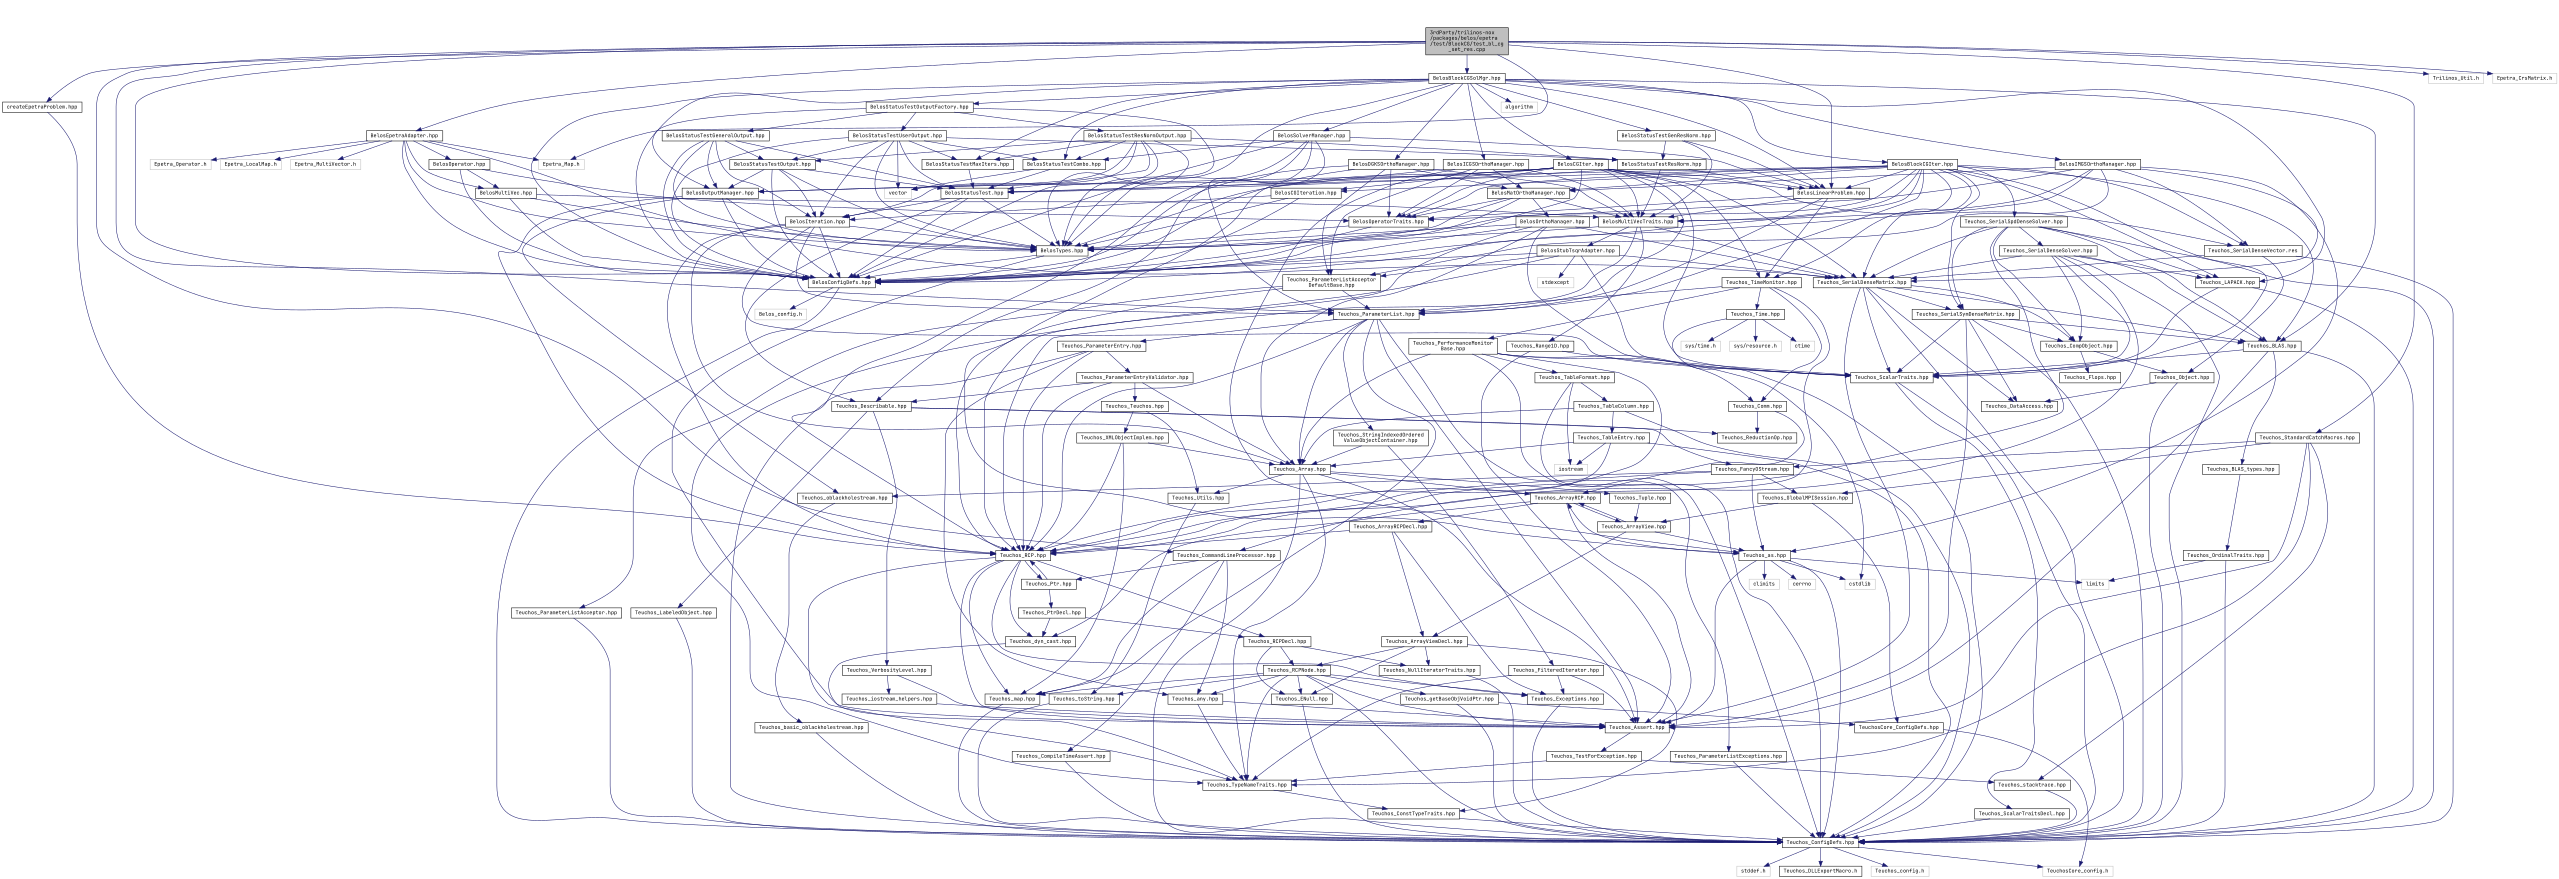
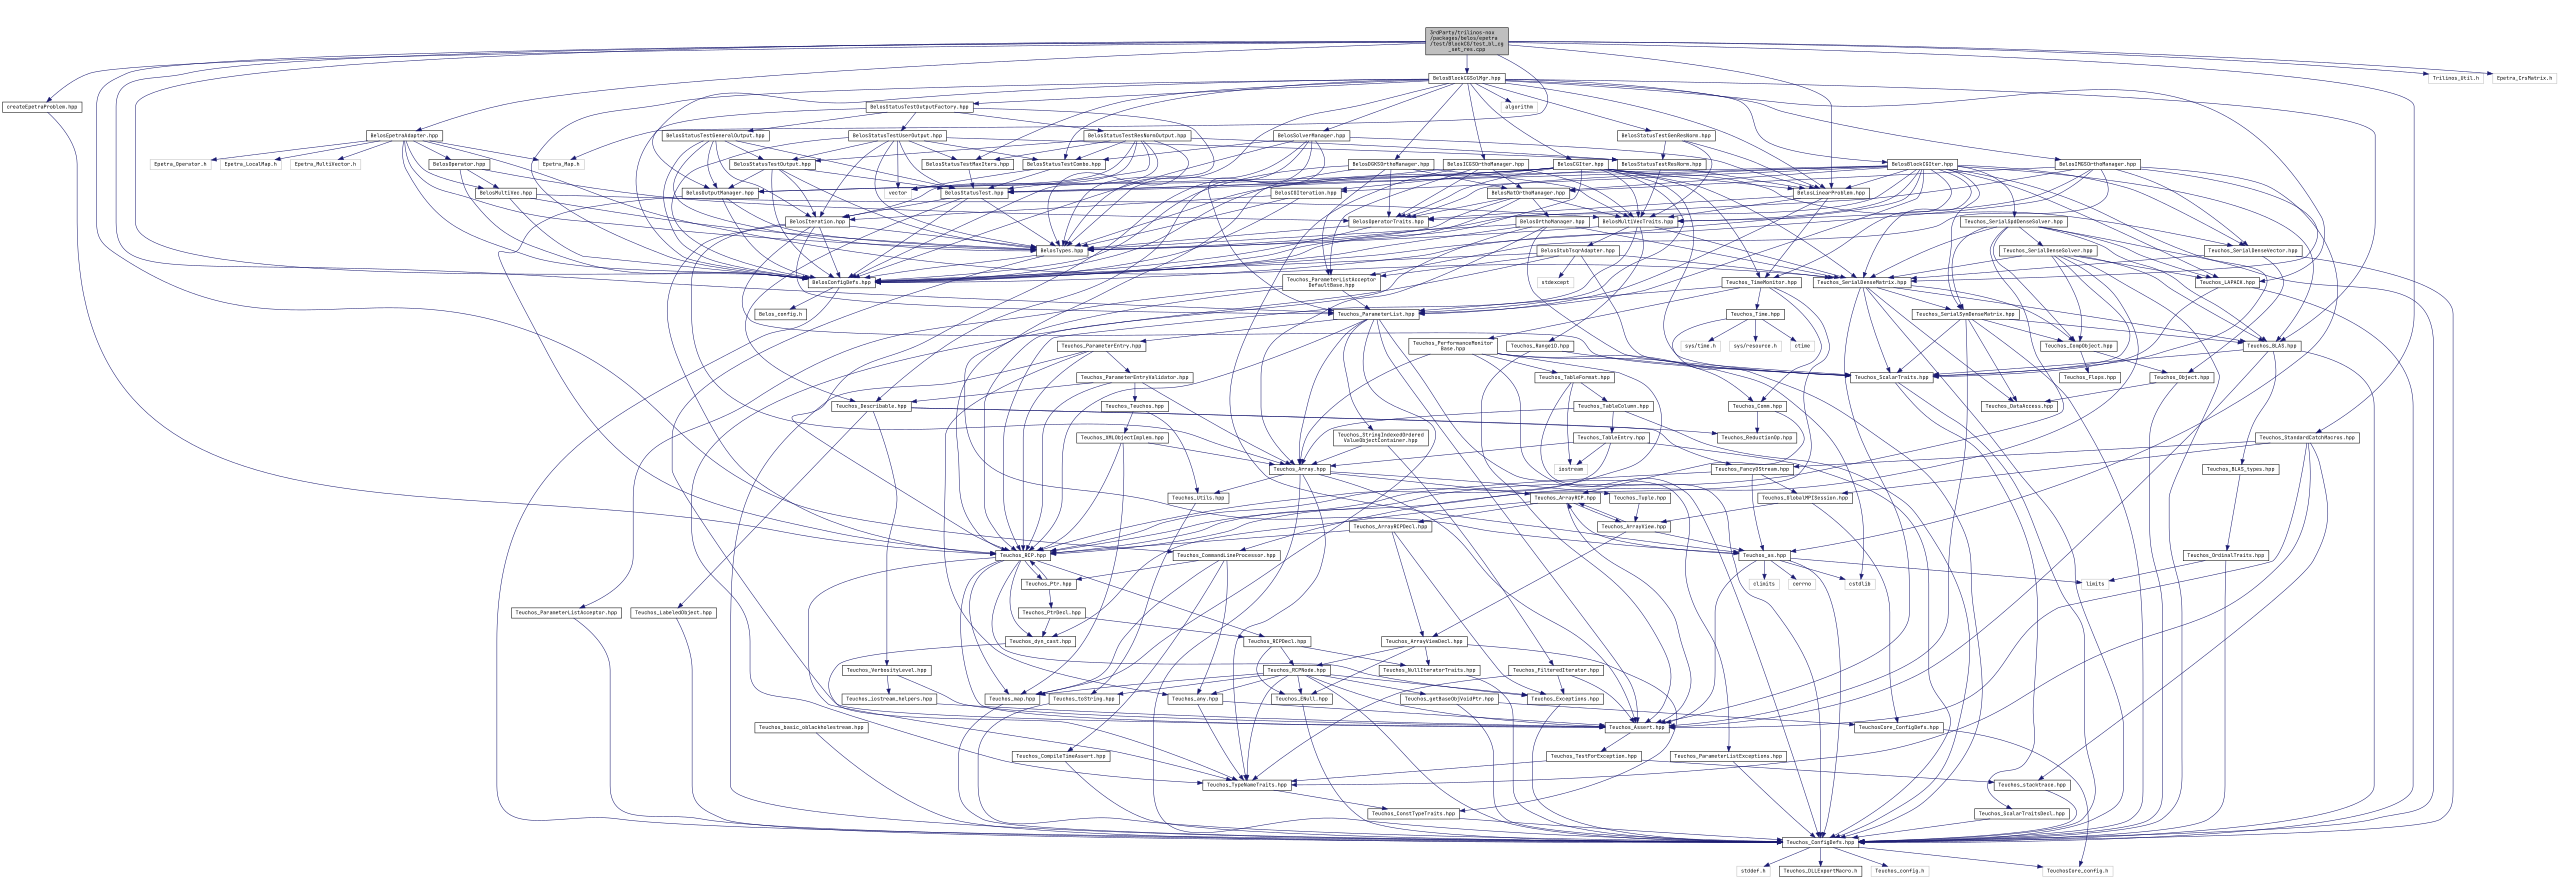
node "Teuchos_SerialDenseVector.res": label "Teuchos_SerialDenseVector.res" -> "Teuchos_SerialDenseVector.hpp"
node "Belos_config.h": color grey75 -> black
node "Teuchos_oblackholestream.hpp": removed
